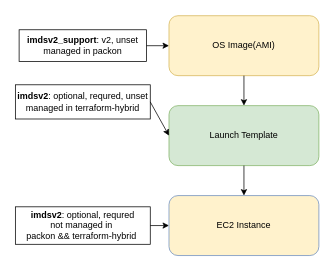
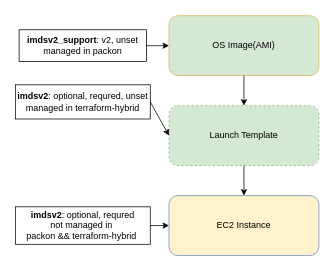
node "OS Image(AMI)": fillcolor #fff2cc -> #d5e8d4
node "Launch Template": style solid -> dashed
